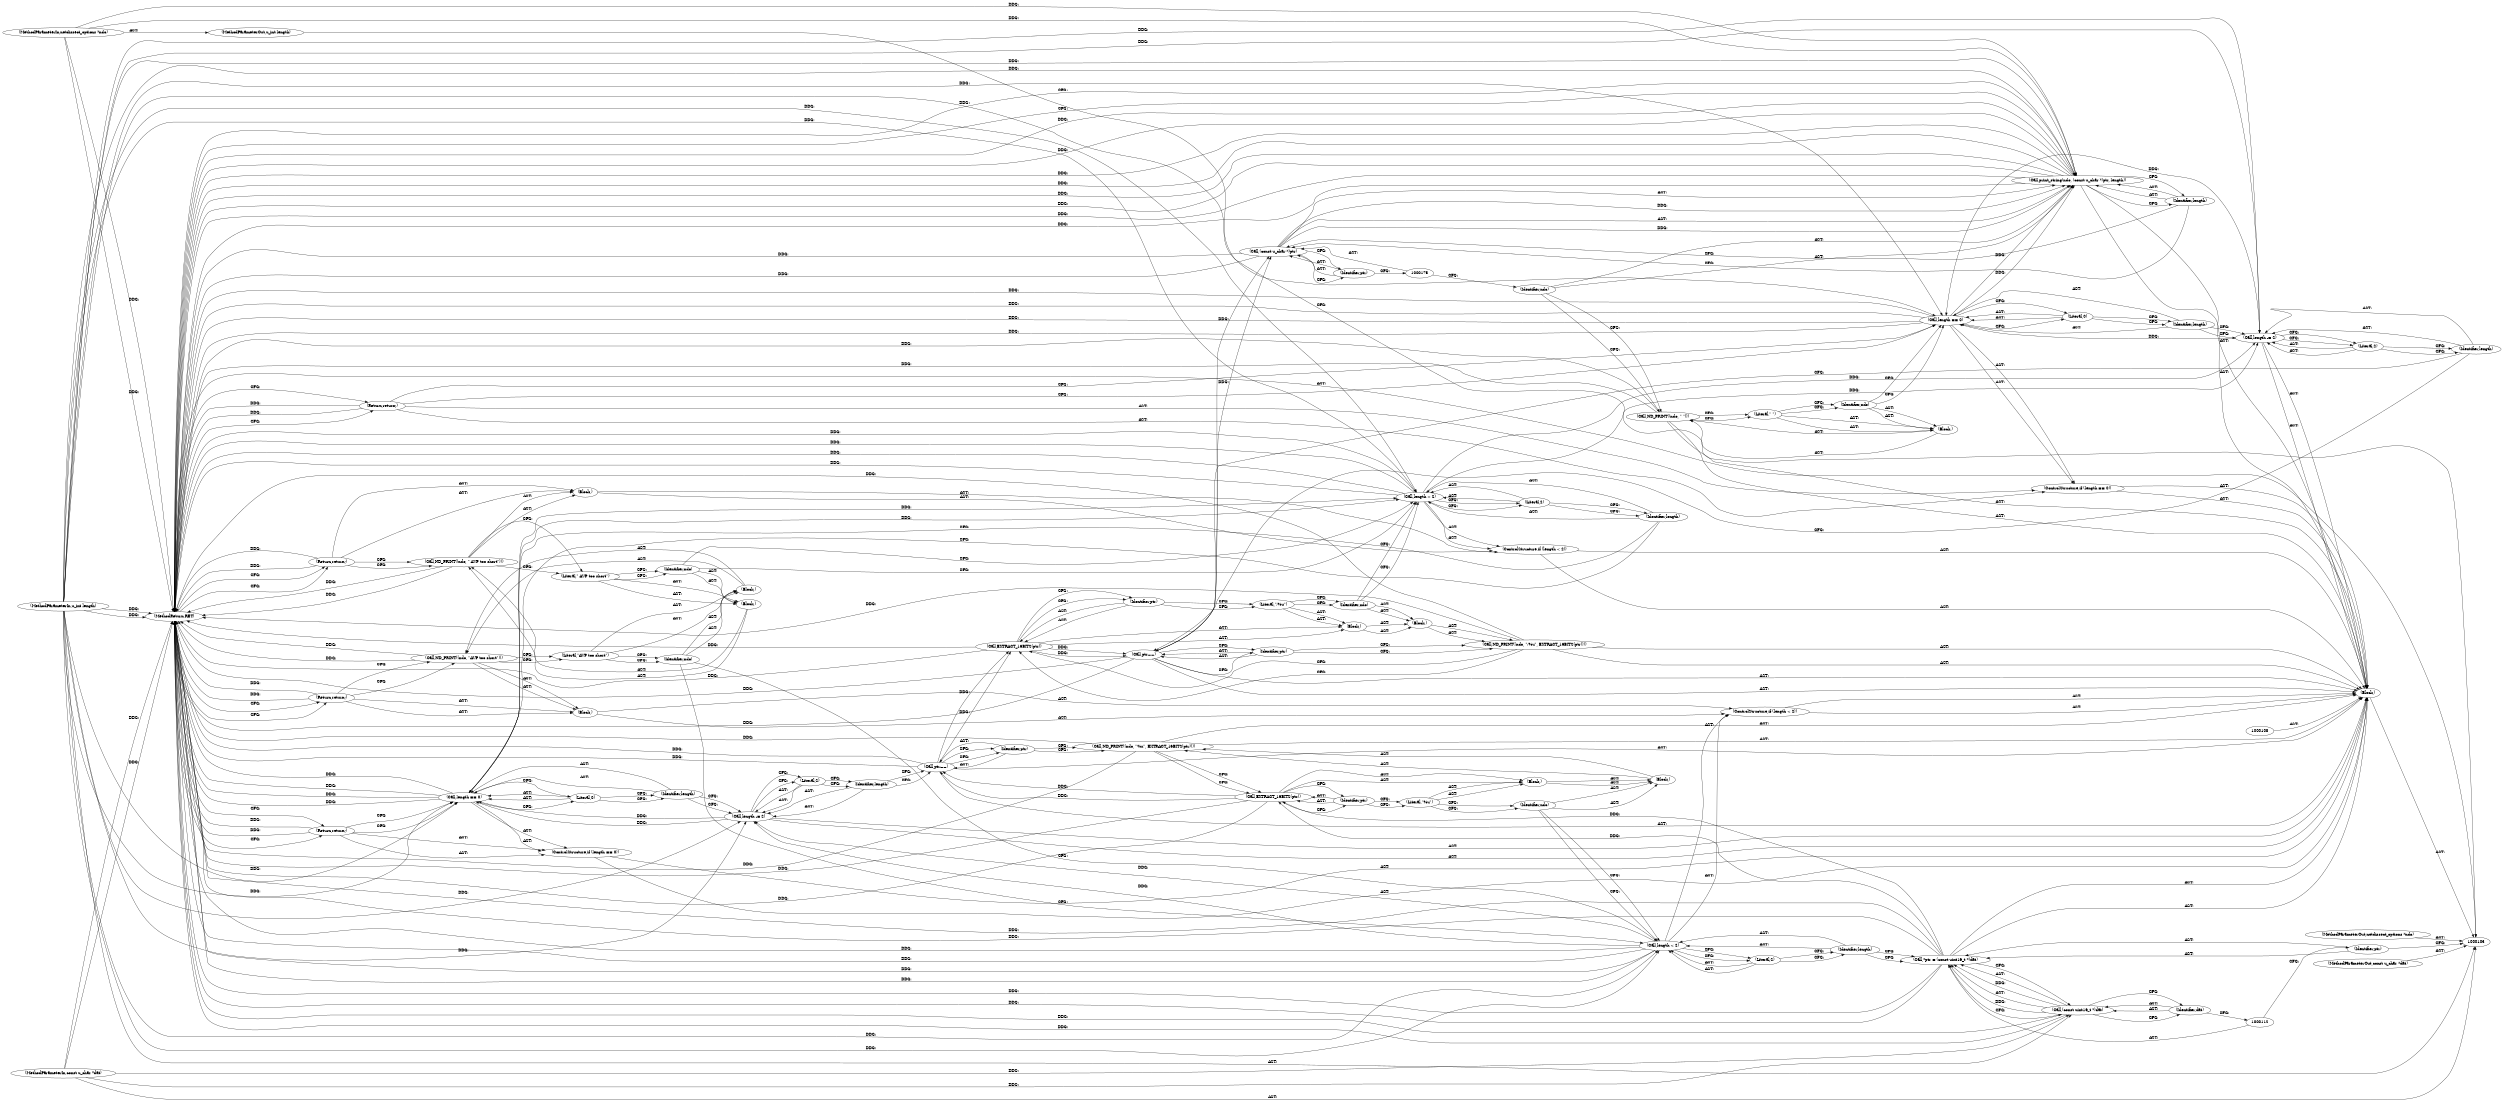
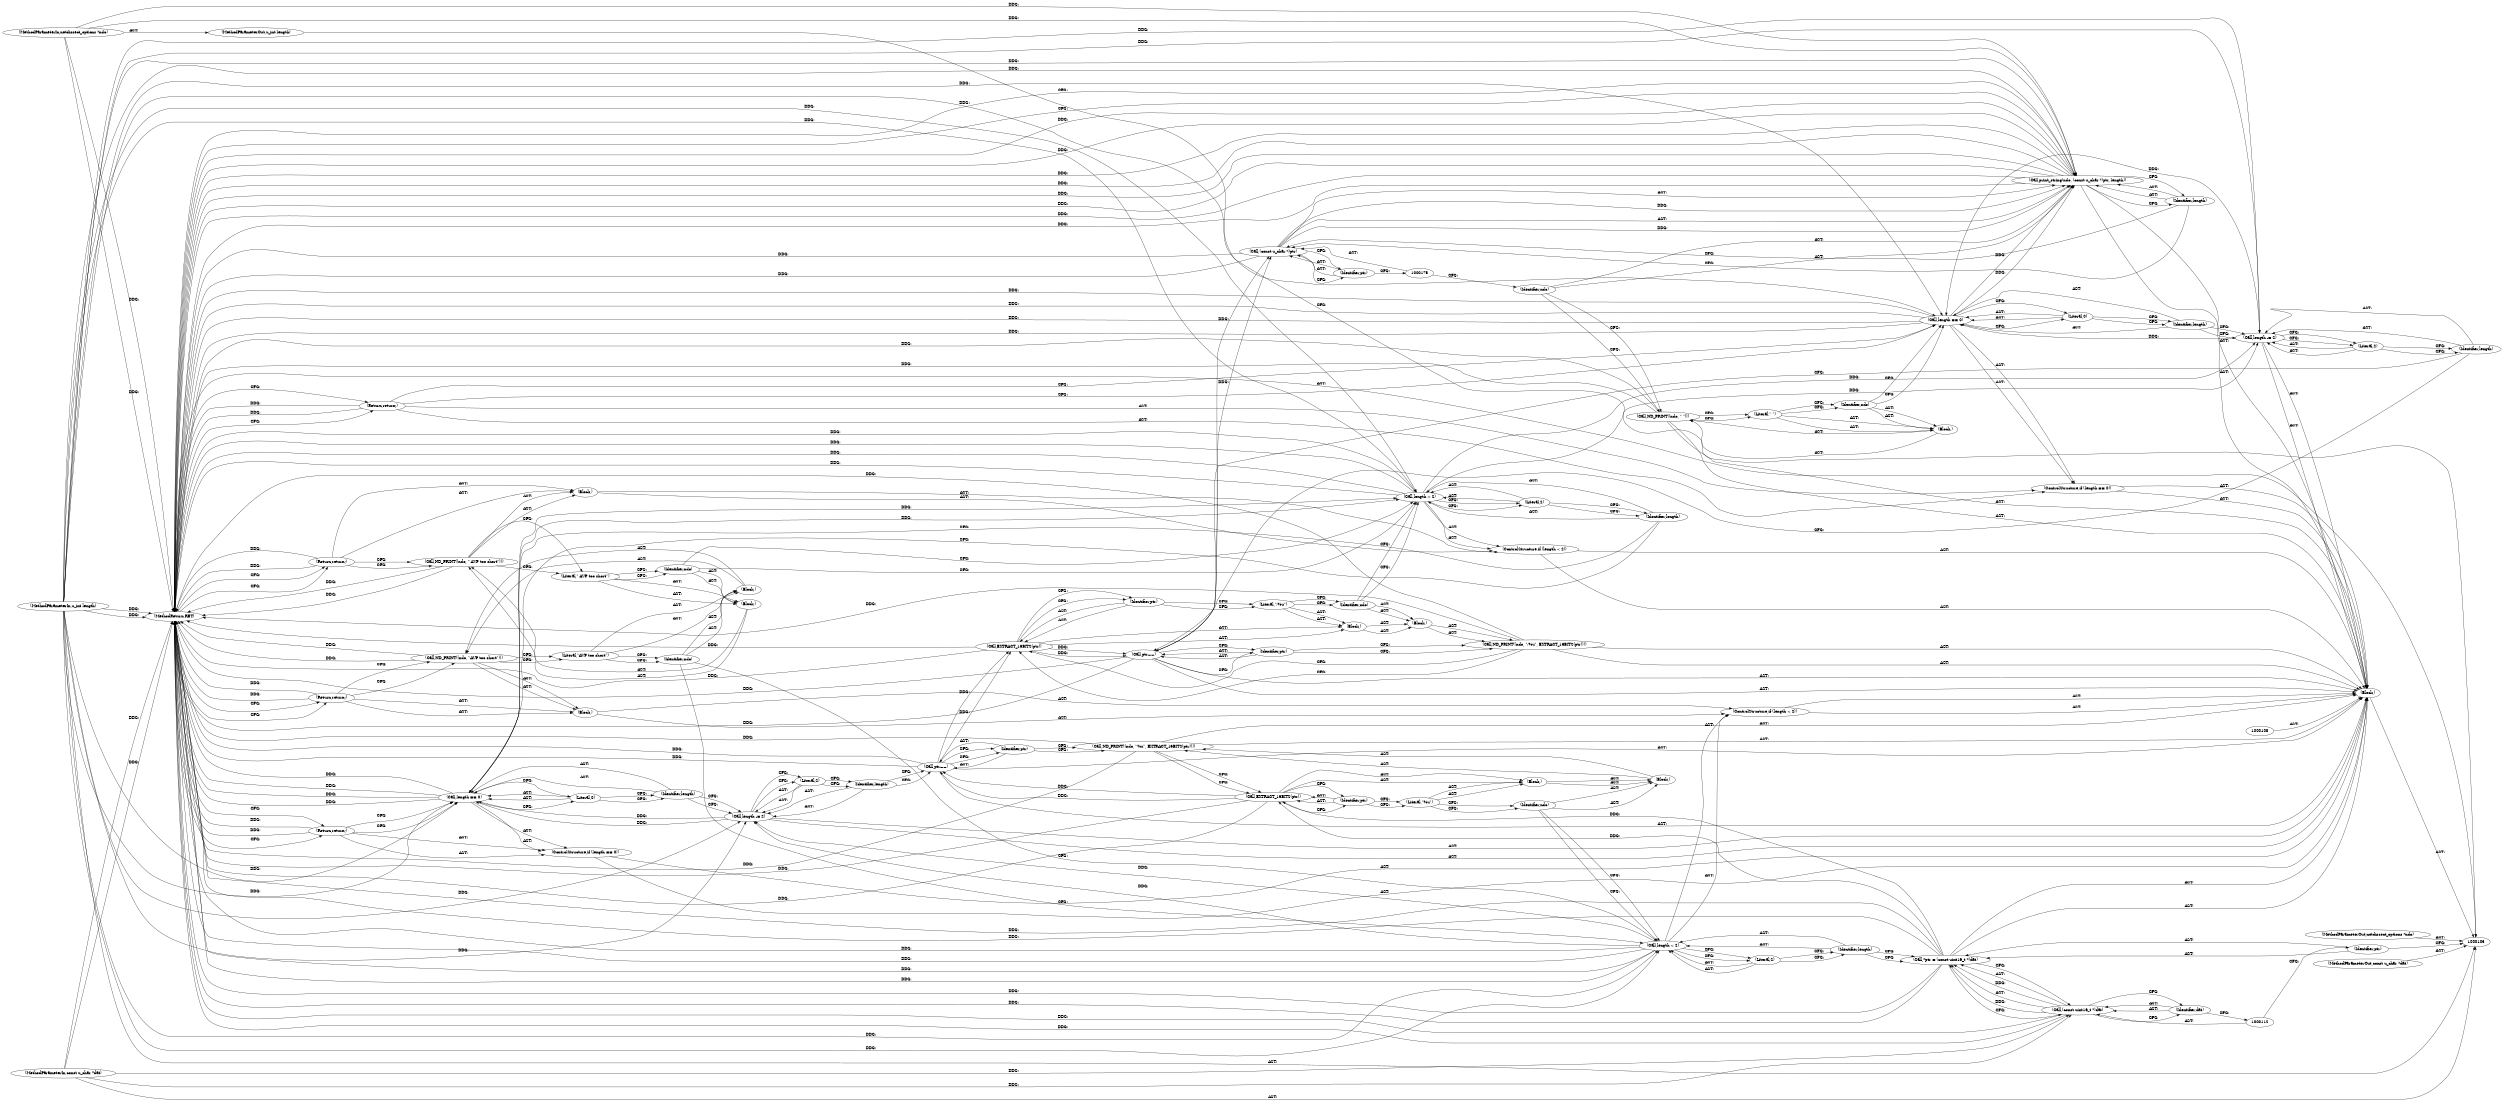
edge "1000112" -> "(Call,*ptr = (const uint16_t *)dat)": now "1000112" -> "(Call,(const uint16_t *)dat)"
